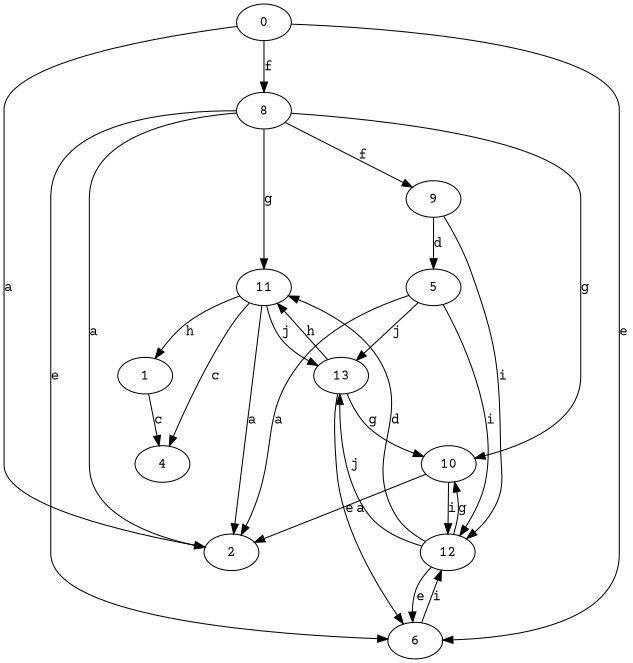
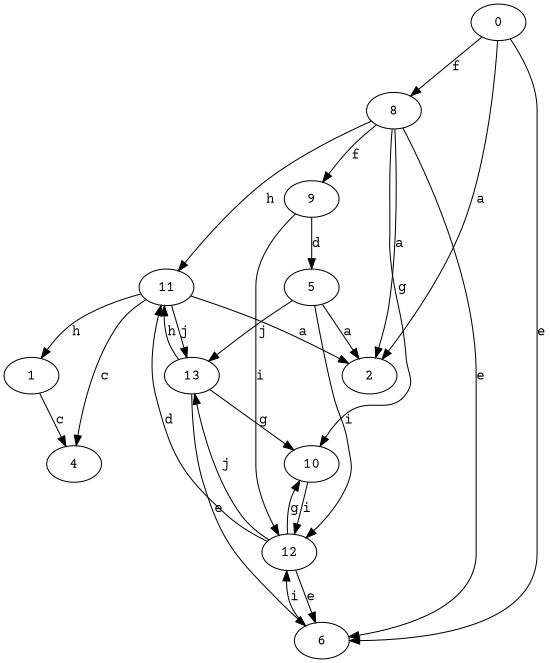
edge "8" -> "11": label "g" -> "h"
edge "10" -> "2": removed, label "a"
